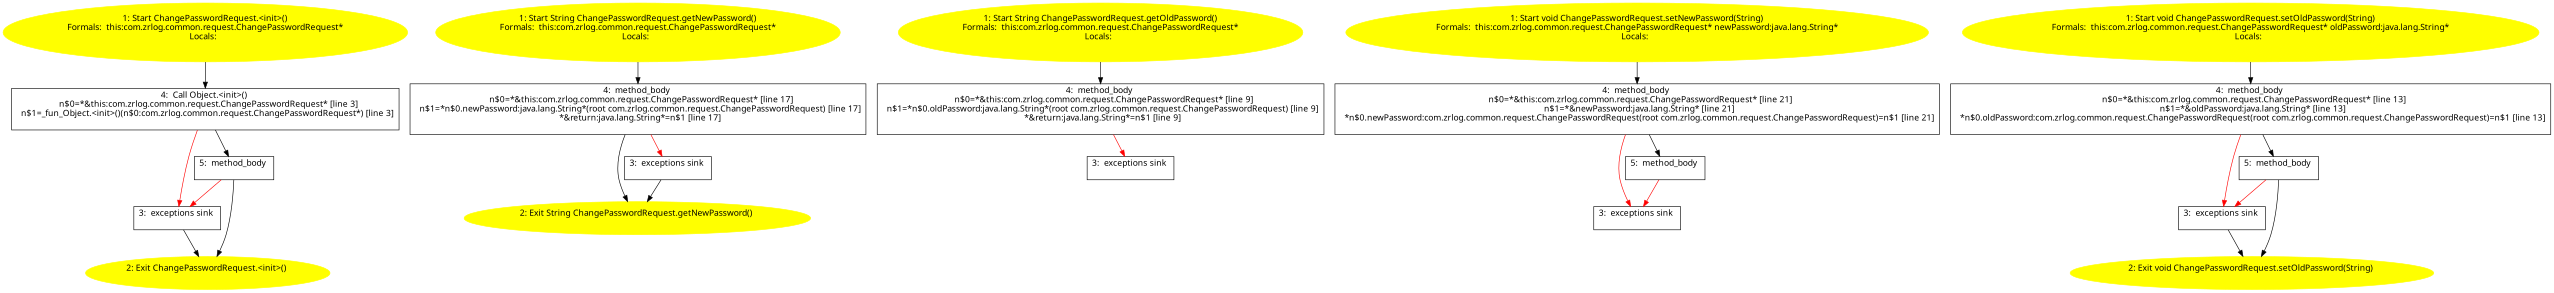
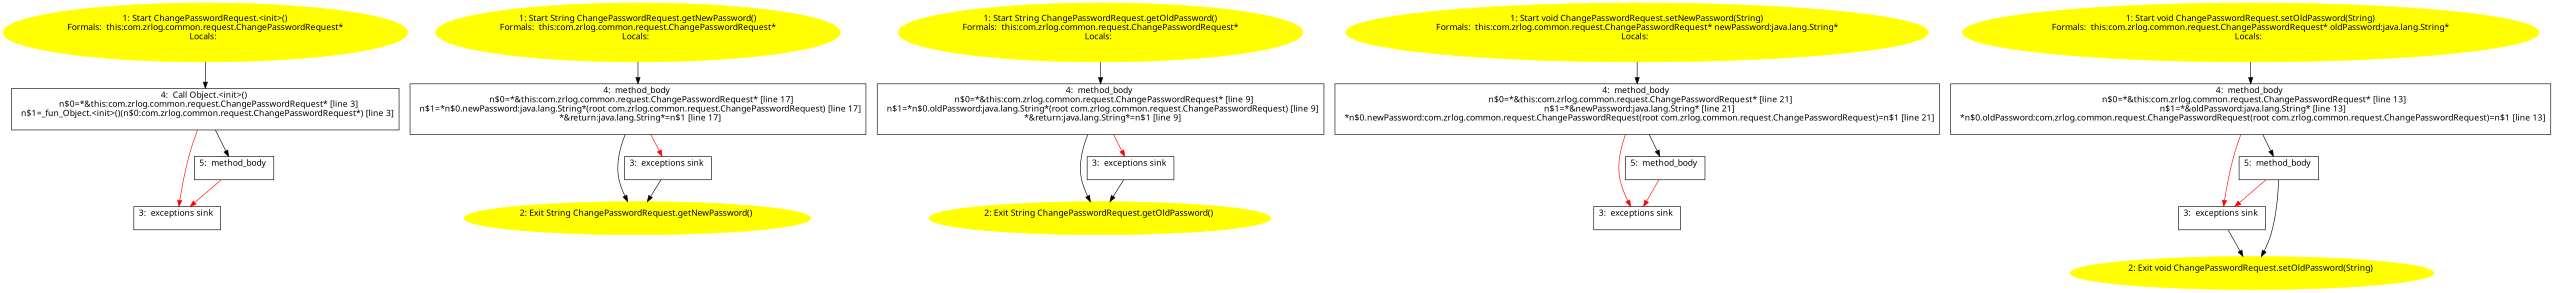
node "2: Exit String ChangePasswordRequest.getOldPassword()": added
node "2: Exit ChangePasswordRequest.<init>()": removed
